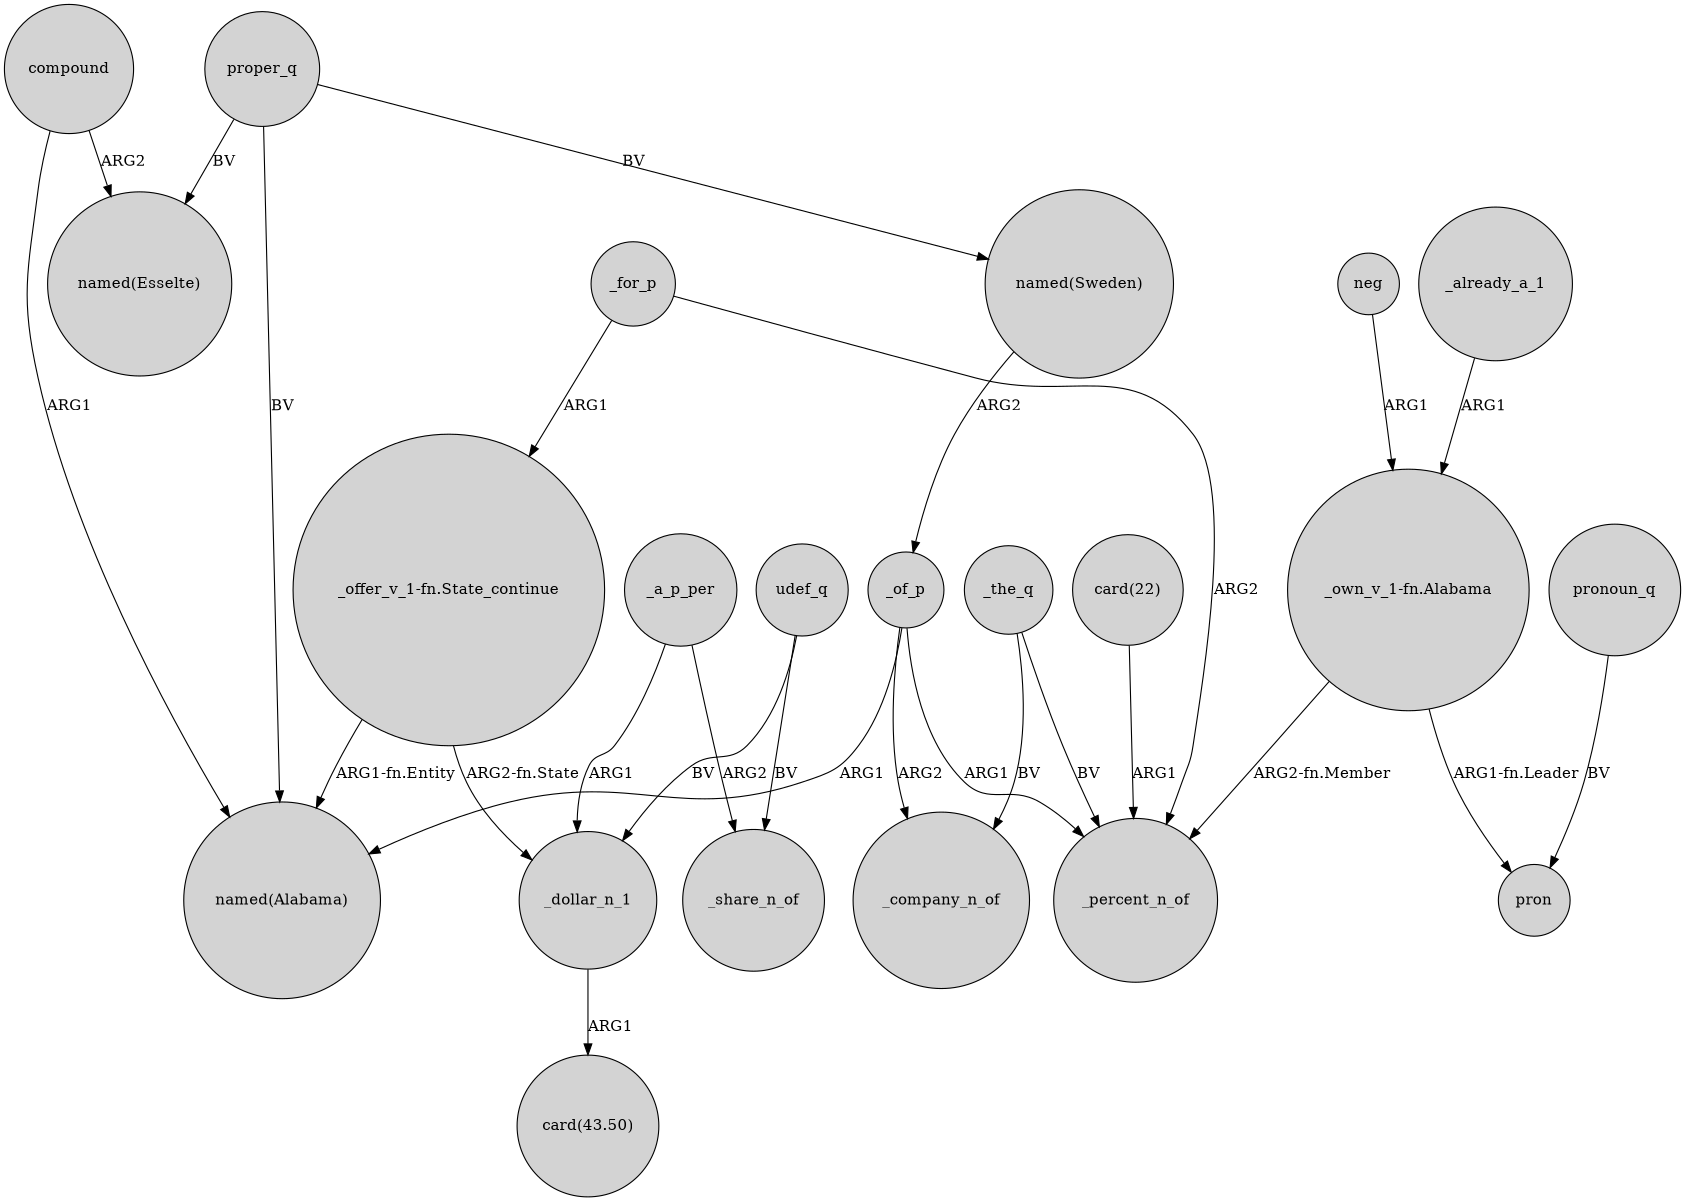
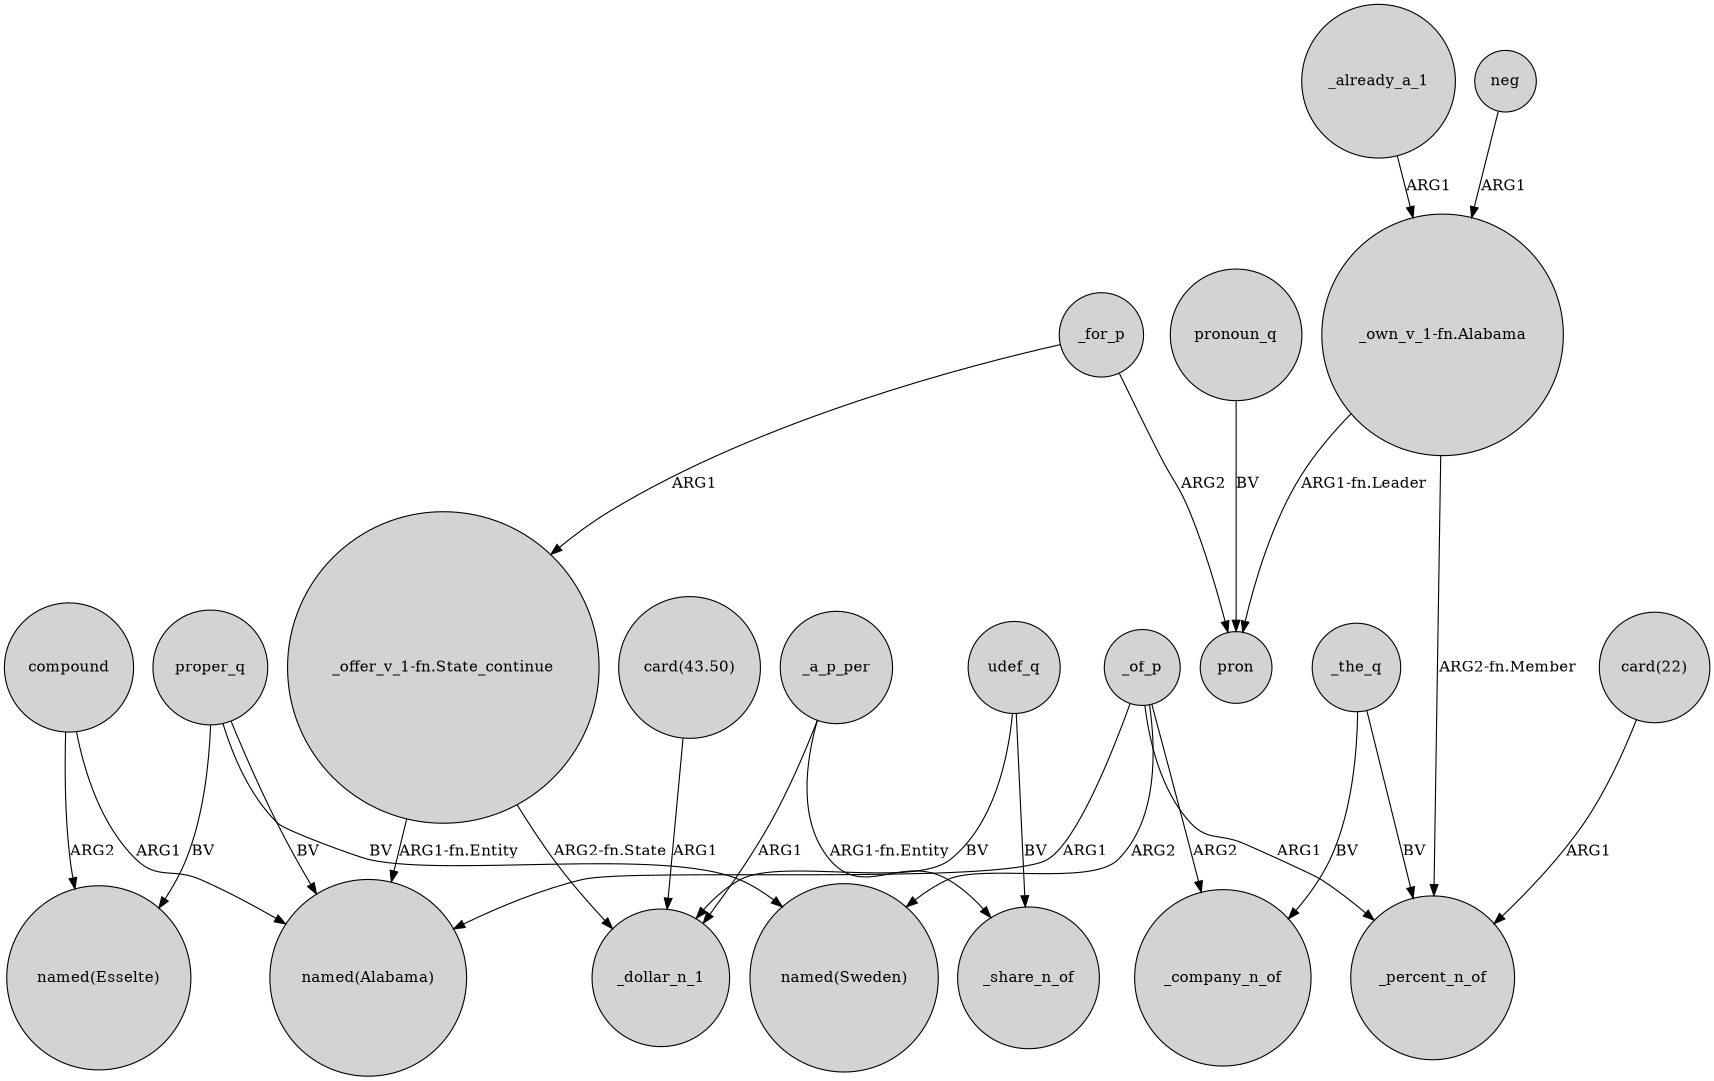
edge "_for_p" -> "_percent_n_of": now "_for_p" -> "pron"
edge "named(Sweden)" -> "_of_p": reversed
edge "_a_p_per" -> "_share_n_of": label "ARG2" -> "ARG1-fn.Entity"
edge "_dollar_n_1" -> "card(43.50)": reversed
